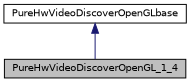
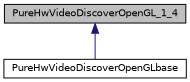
edge "PureHwVideoDiscoverOpenGL_1_4" -> "PureHwVideoDiscoverOpenGLbase": reversed
